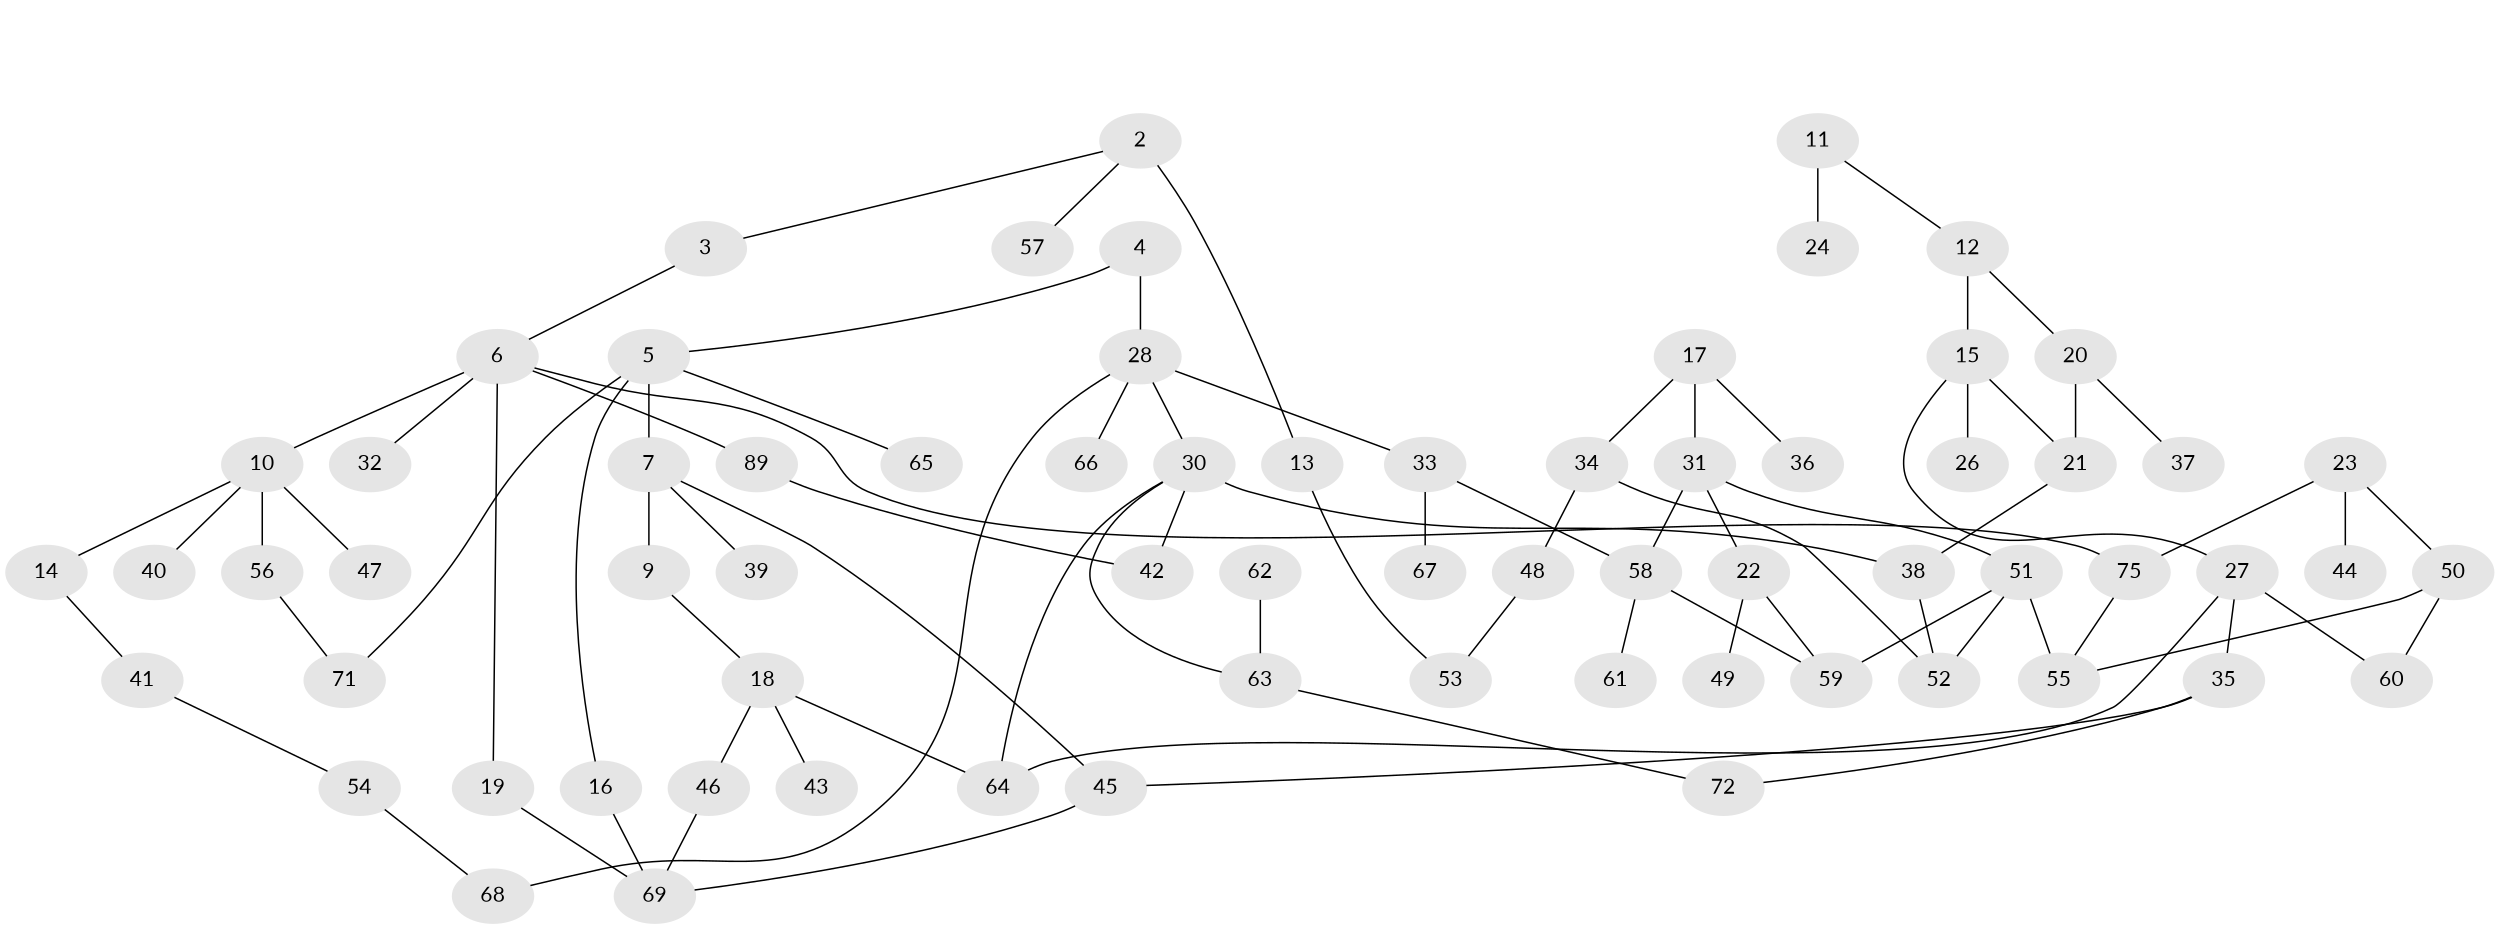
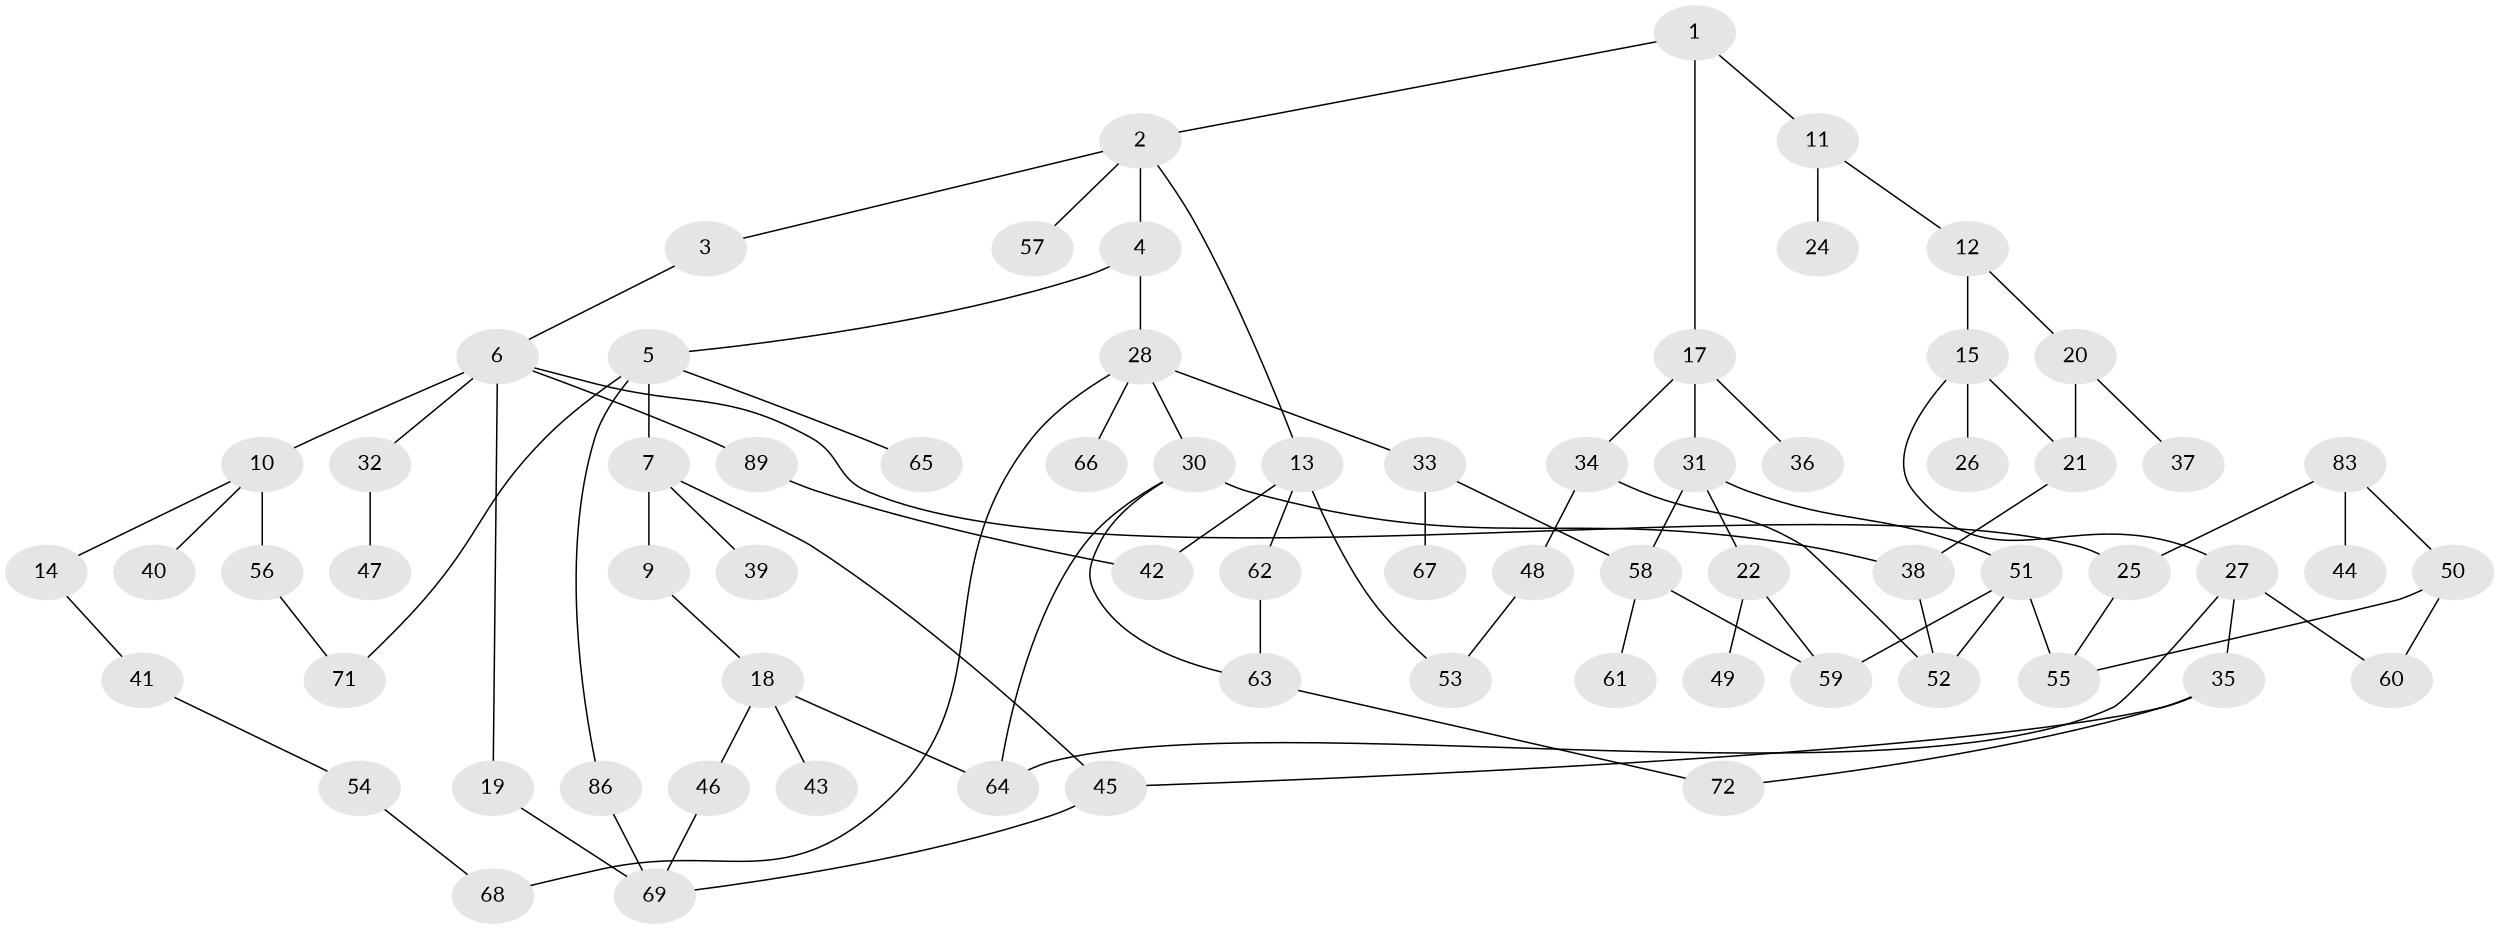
node "1": added
edge "2" -- "4": added
node "23": label "23" -> "83"
edge "10" -- "47": now "32" -- "47"
edge "30" -- "42": now "13" -- "42"
edge "13" -- "62": added
node "75": label "75" -> "25"
node "16": label "16" -> "86"
